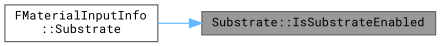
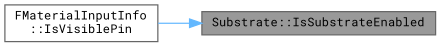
node "FMaterialInputInfo ::Substrate": label "FMaterialInputInfo ::Substrate" -> "FMaterialInputInfo ::IsVisiblePin"
